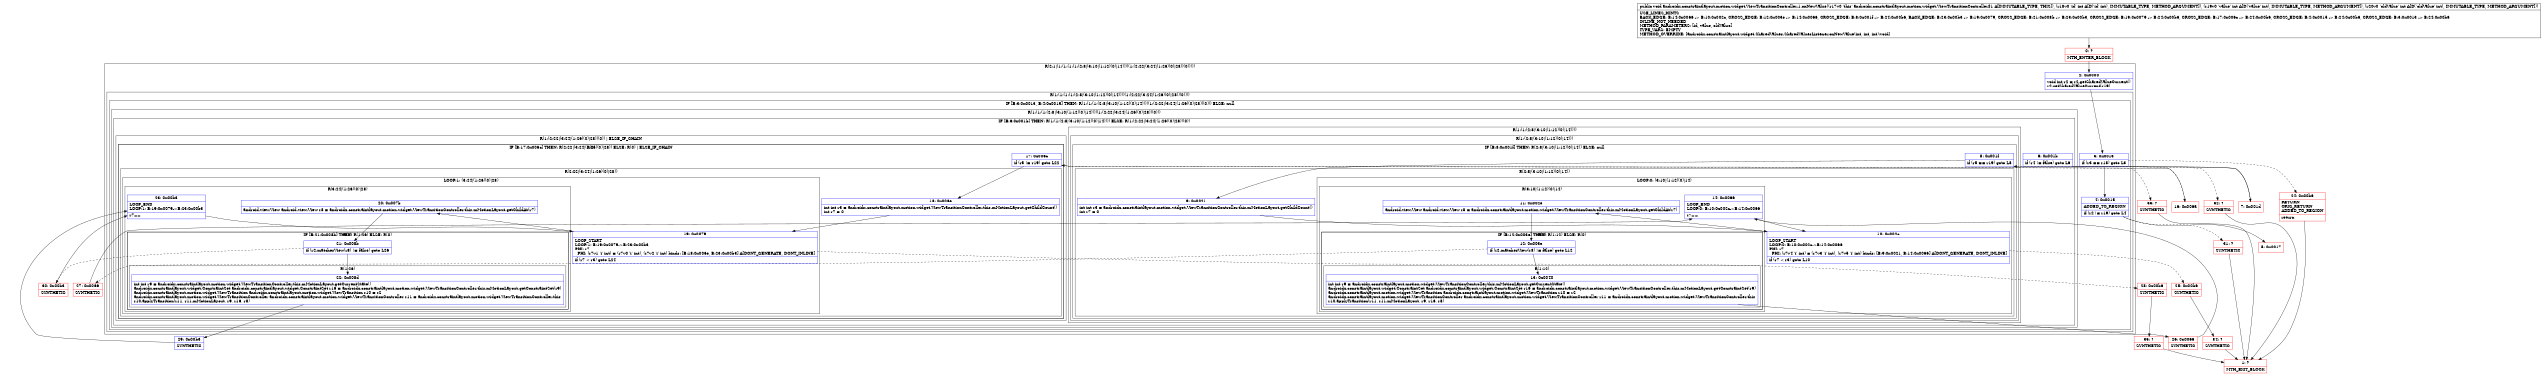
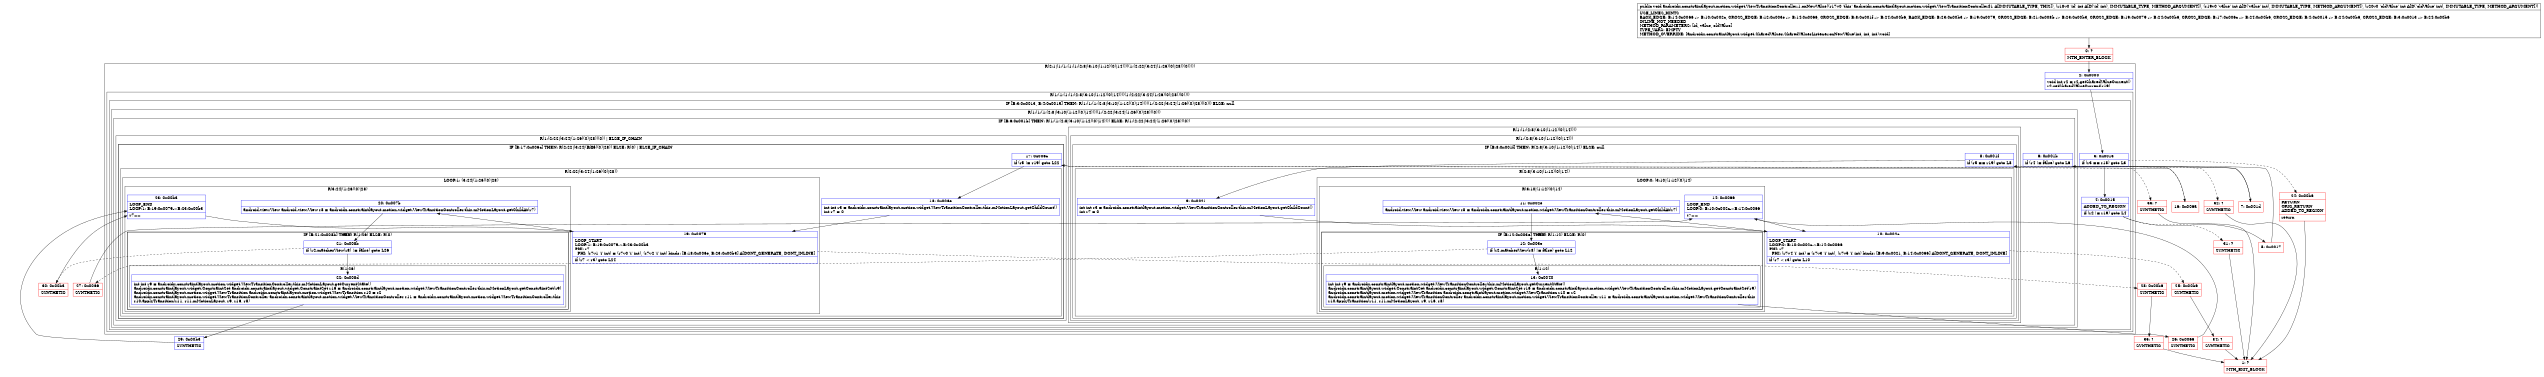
edge "5: 0x0017" -> "6: 0x001b": added
